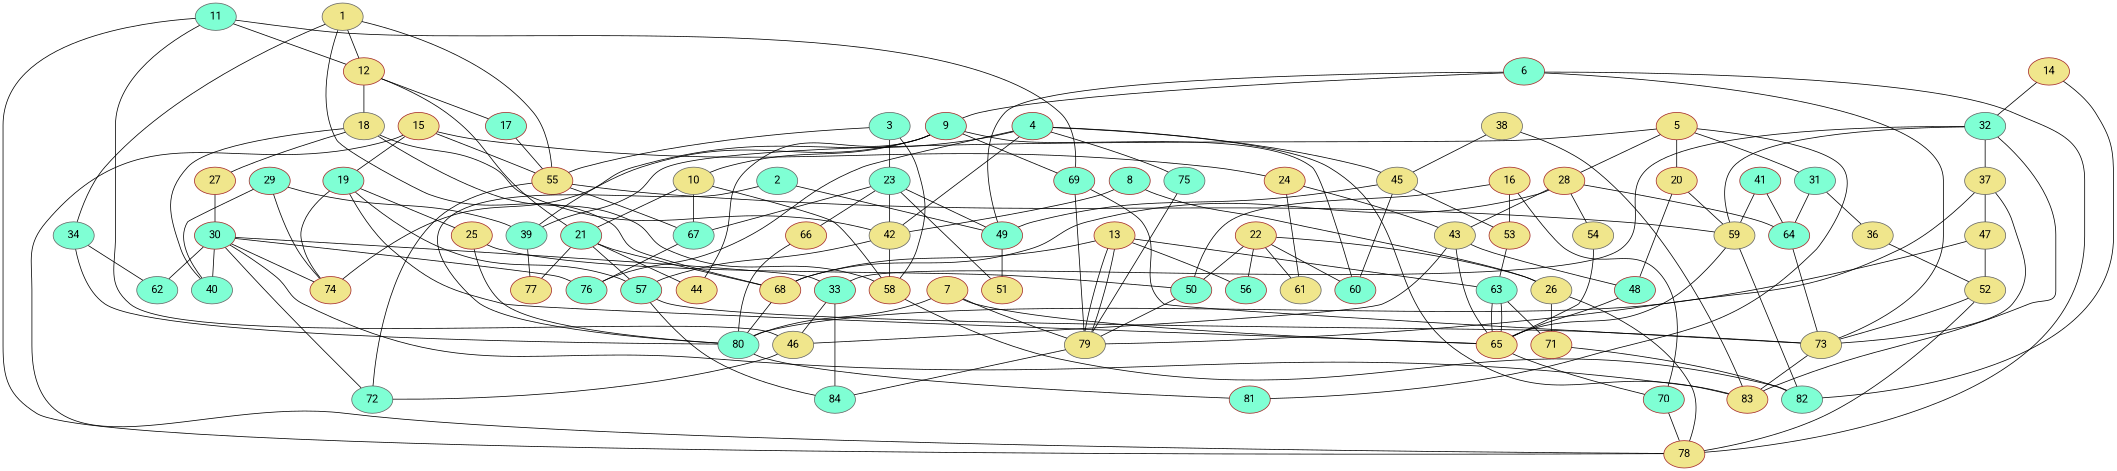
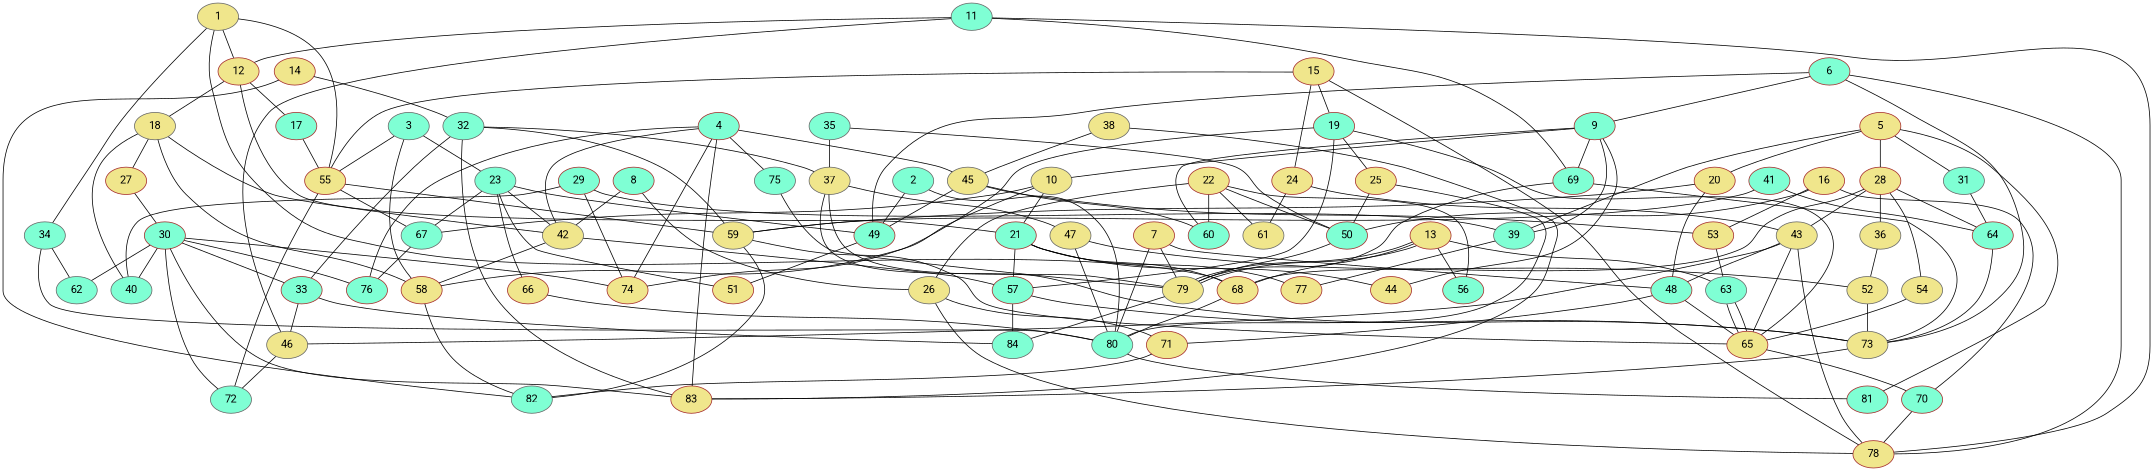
node "35": added
edge "31" -- "36": now "28" -- "36"
edge "63" -- "71": now "48" -- "71"
edge "7" -- "65": now "7" -- "48"
edge "52" -- "78": now "43" -- "78"
